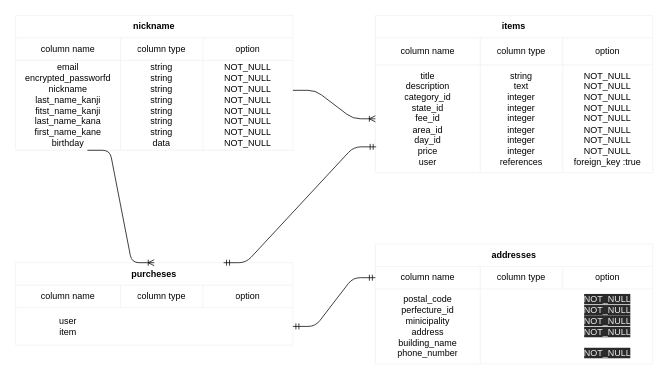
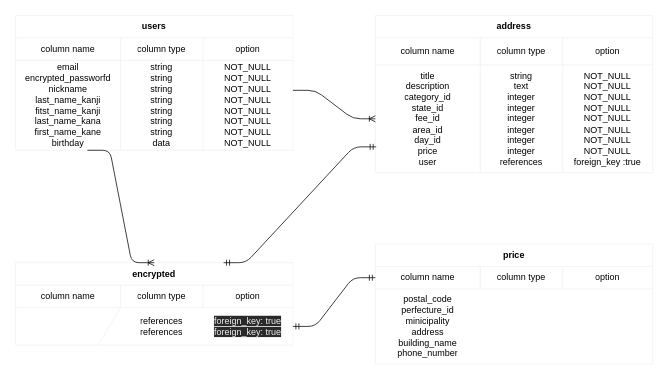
node "nickname": label "nickname" -> "users"
node "items": label "items" -> "address"
node "addresses": label "addresses" -> "price"
node "purcheses": label "purcheses" -> "encrypted"
node "user item": removed
node "references references": added
node "foreign_key: true foreign_key: true": added
node "NOT_NULL NOT_NULL NOT_NULL NOT_NULL NOT_NULL": removed
